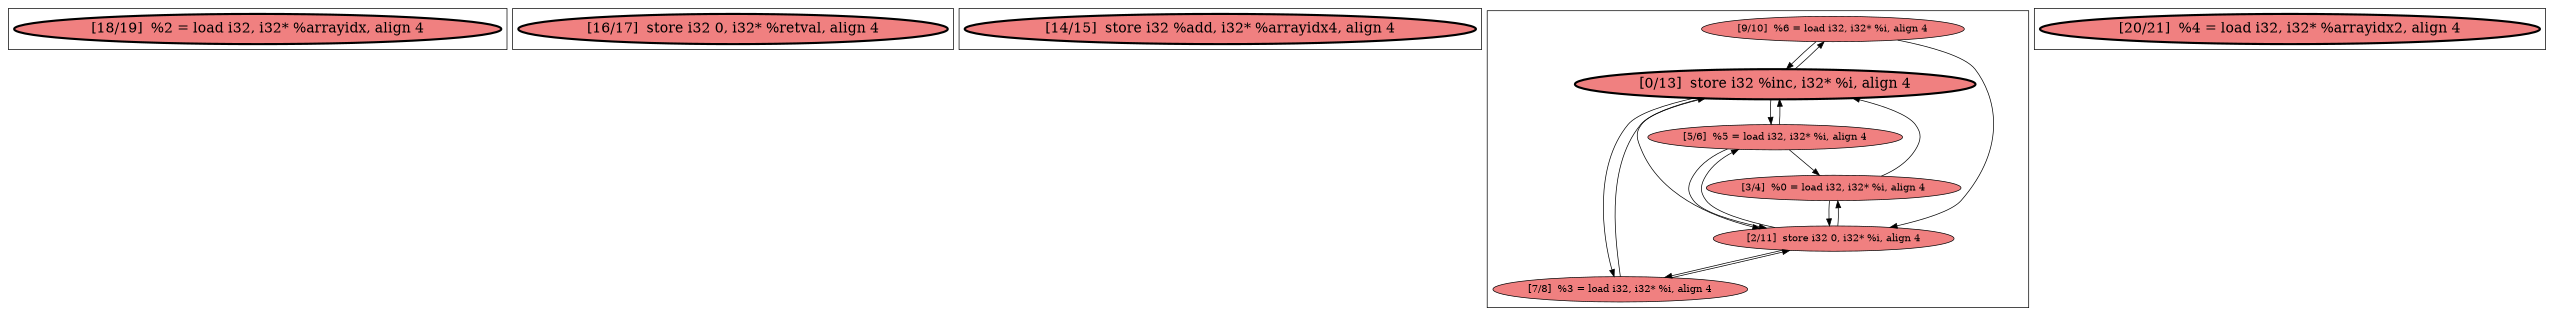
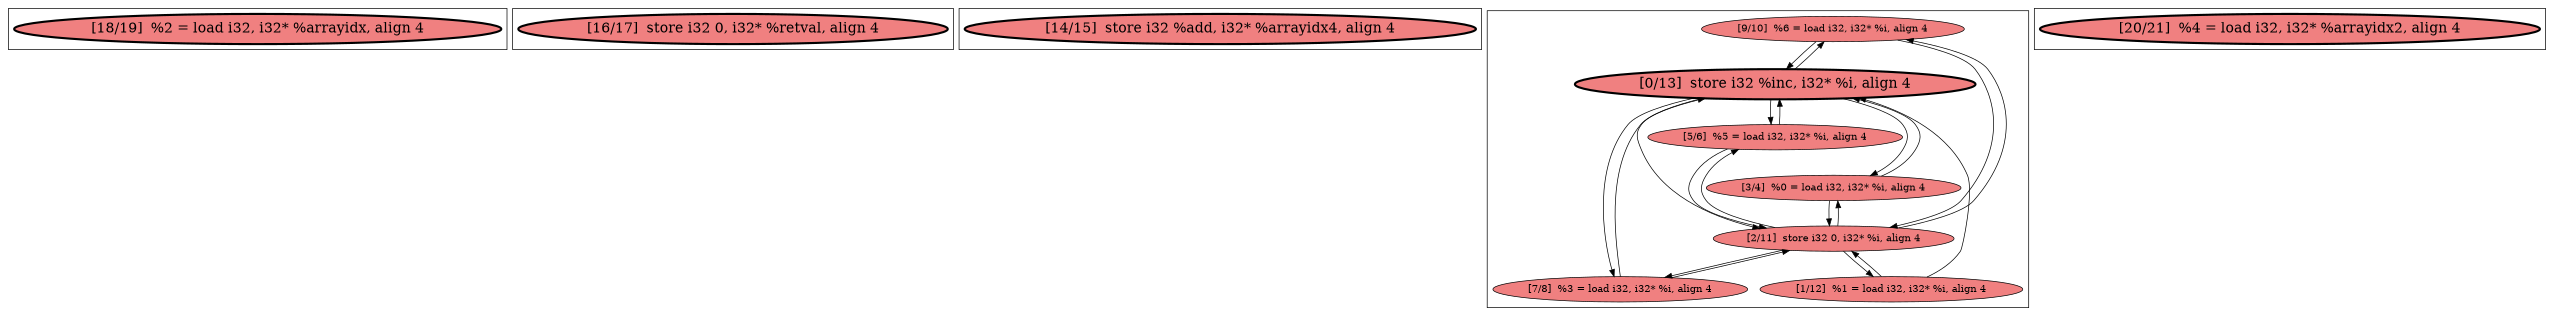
edge "[2/11]  store i32 0, i32* %i, align 4" -> "[9/10]  %6 = load i32, i32* %i, align 4": added
edge "[5/6]  %5 = load i32, i32* %i, align 4" -> "[3/4]  %0 = load i32, i32* %i, align 4": now "[0/13]  store i32 %inc, i32* %i, align 4" -> "[3/4]  %0 = load i32, i32* %i, align 4"
node "[1/12]  %1 = load i32, i32* %i, align 4": added
